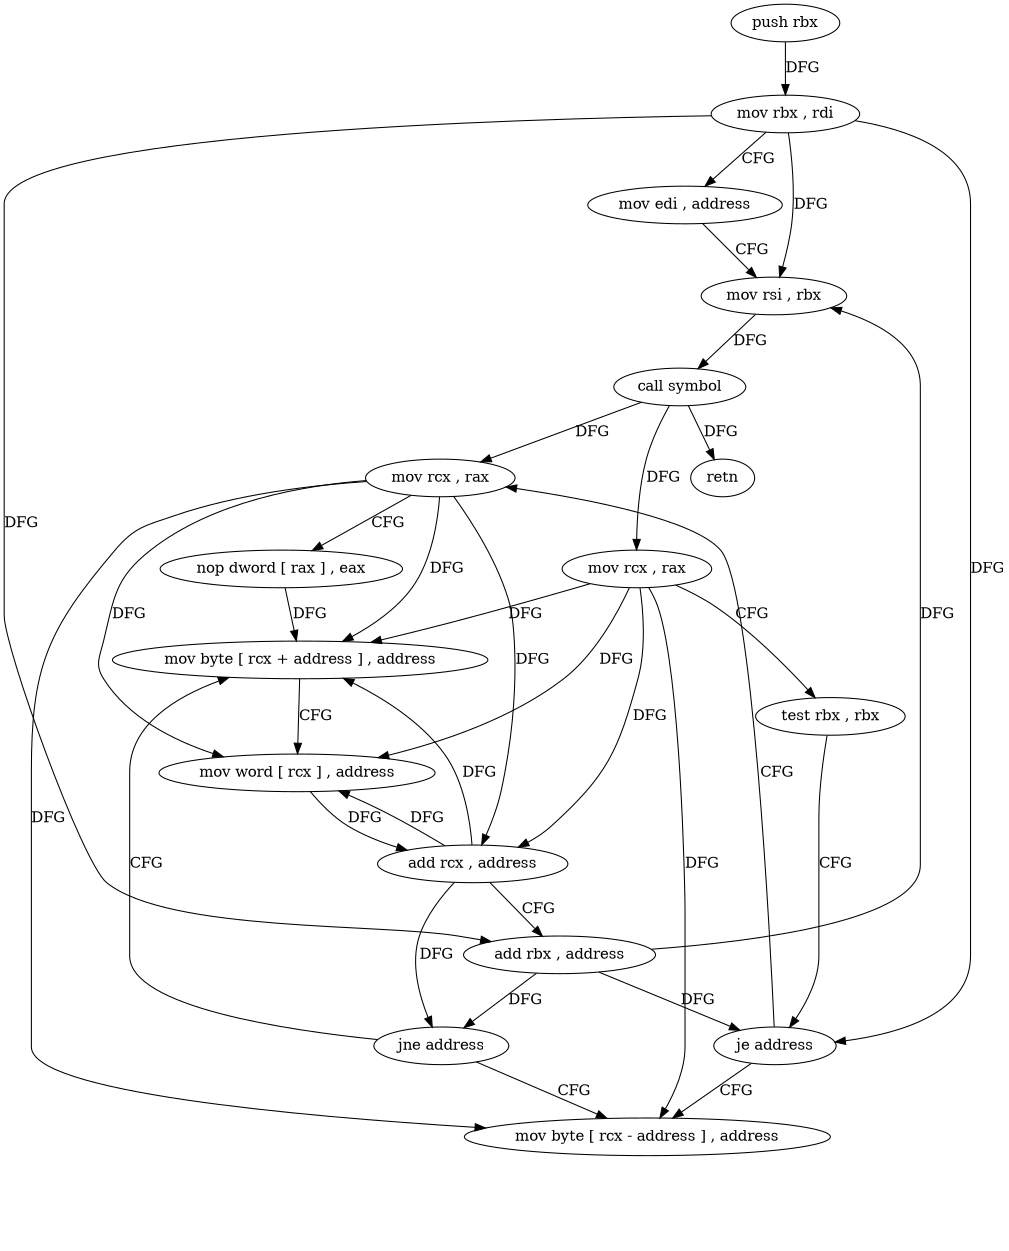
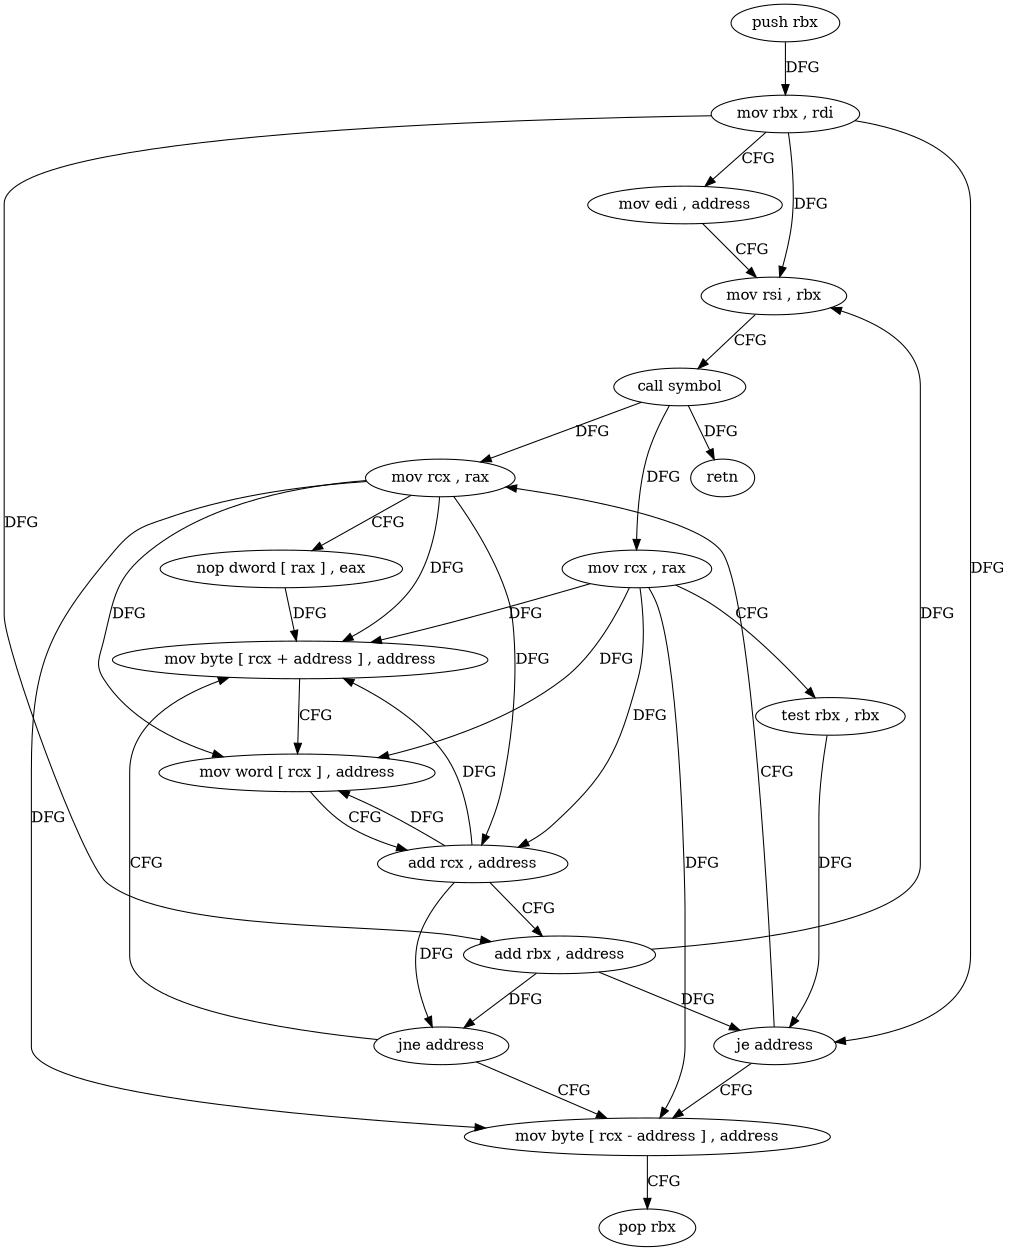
edge "mov rsi , rbx" -> "call symbol": label "DFG" -> "CFG"
edge "mov word [ rcx ] , address" -> "add rcx , address": label "DFG" -> "CFG"
edge "test rbx , rbx" -> "je address": label "CFG" -> "DFG"
node "pop rbx": added
